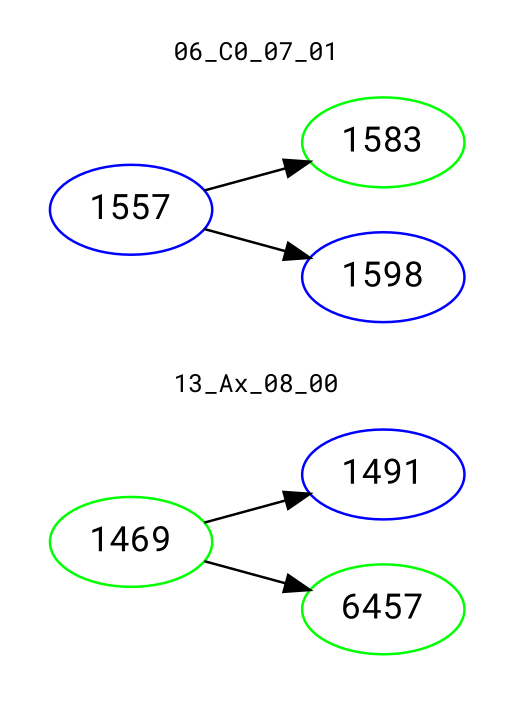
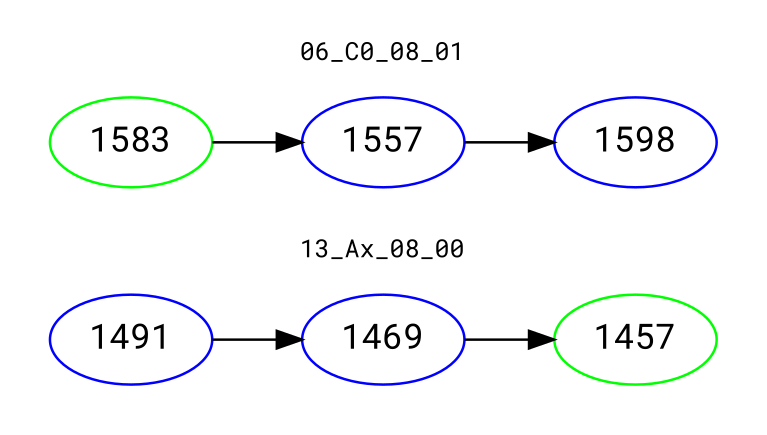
cluster "06_C0_07_01": label "06_C0_07_01" -> "06_C0_08_01"
edge "1557" -> "1583": reversed
edge "1469" -> "1491": reversed
node "1469": color green -> blue
node "6457": label "6457" -> "1457"
